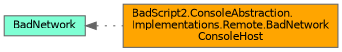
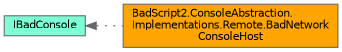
node "BadNetwork": label "BadNetwork" -> "IBadConsole"
